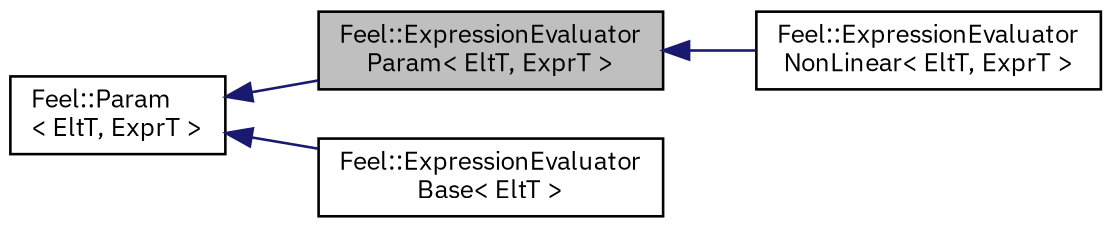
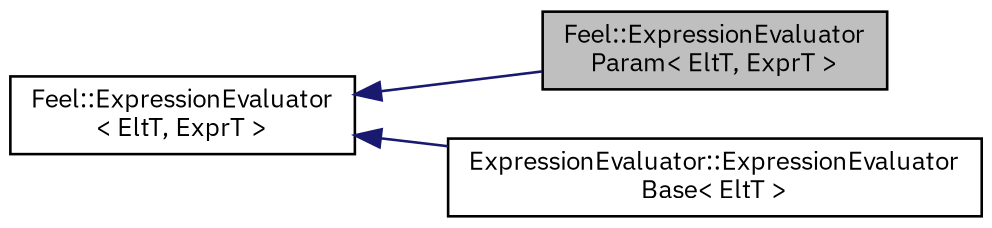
node "Feel::ExpressionEvaluator NonLinear< EltT, ExprT >": removed
node "Feel::Param < EltT, ExprT >": label "Feel::Param < EltT, ExprT >" -> "Feel::ExpressionEvaluator < EltT, ExprT >"
node "Feel::ExpressionEvaluator Base< EltT >": label "Feel::ExpressionEvaluator Base< EltT >" -> "ExpressionEvaluator::ExpressionEvaluator Base< EltT >"
